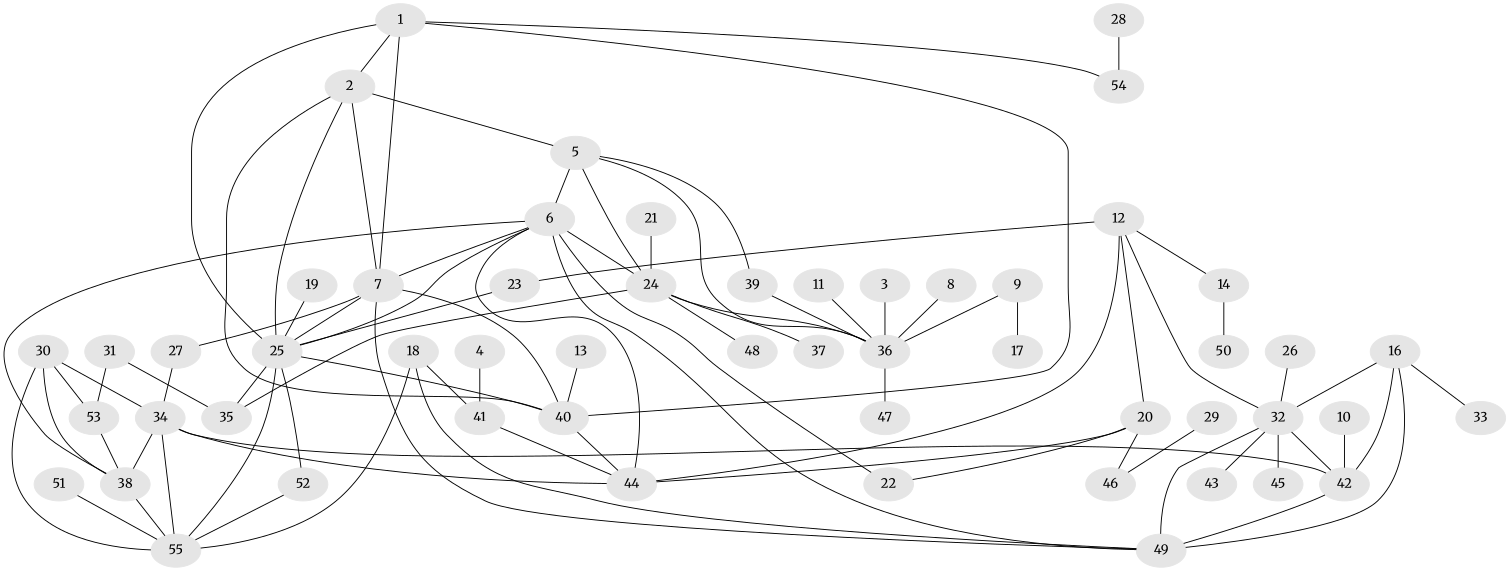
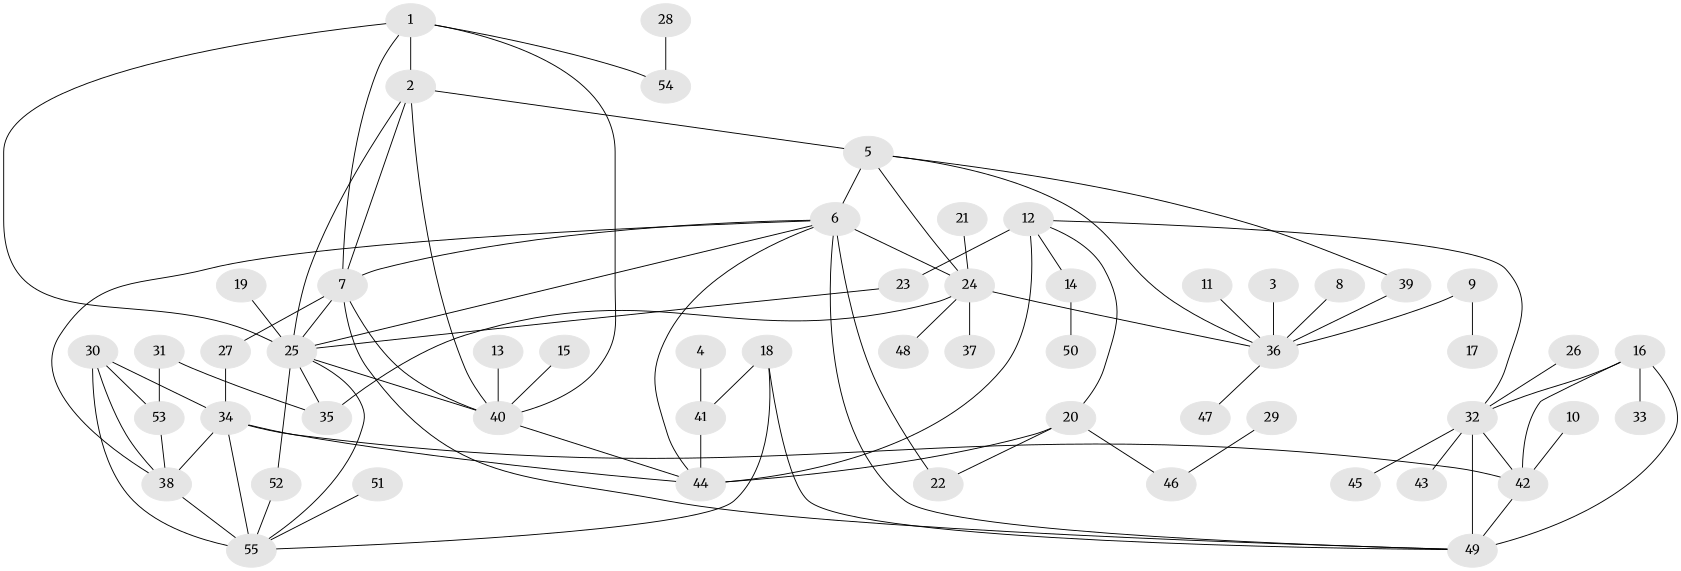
node "15": added
